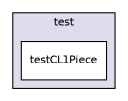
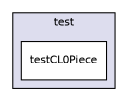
node "testCL1Piece": label "testCL1Piece" -> "testCL0Piece"
